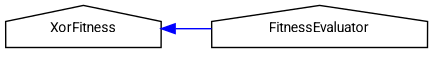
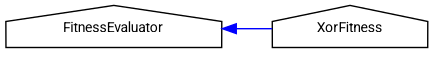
edge "FitnessEvaluator" -> "XorFitness": reversed
